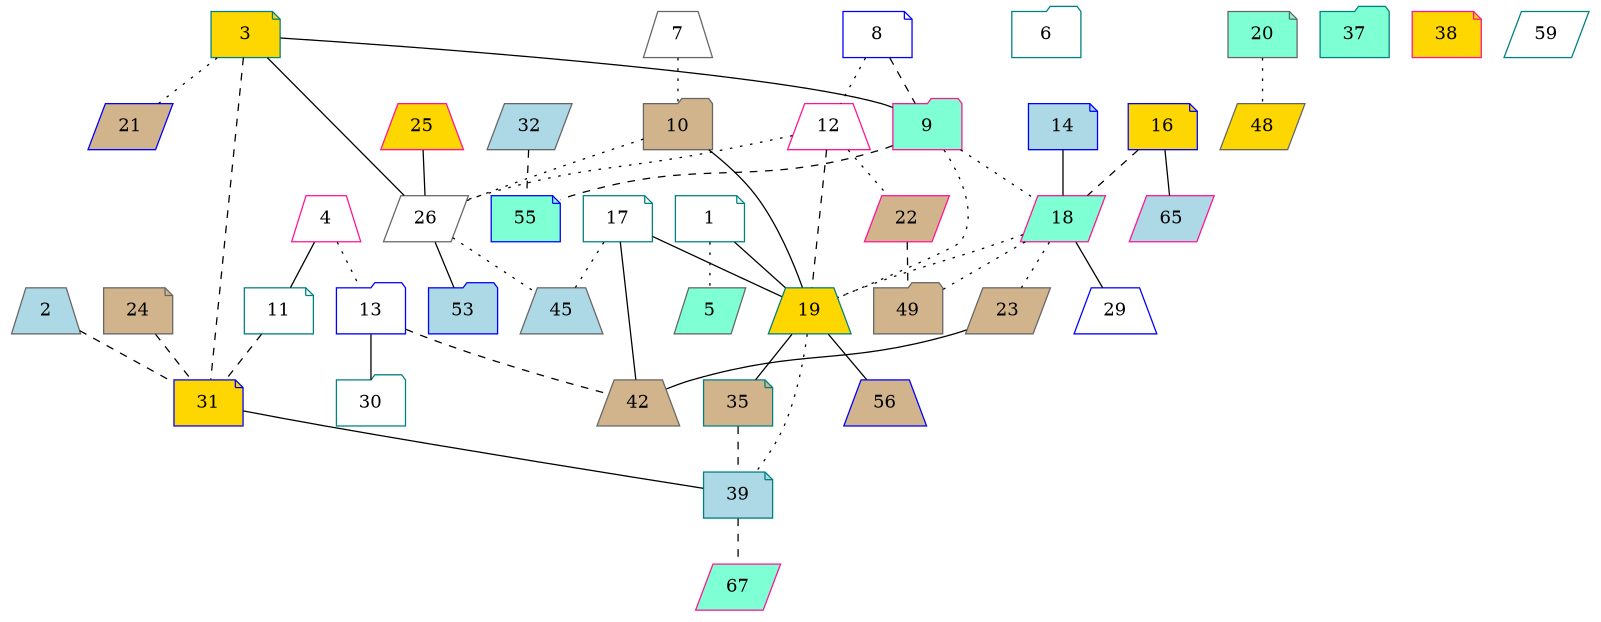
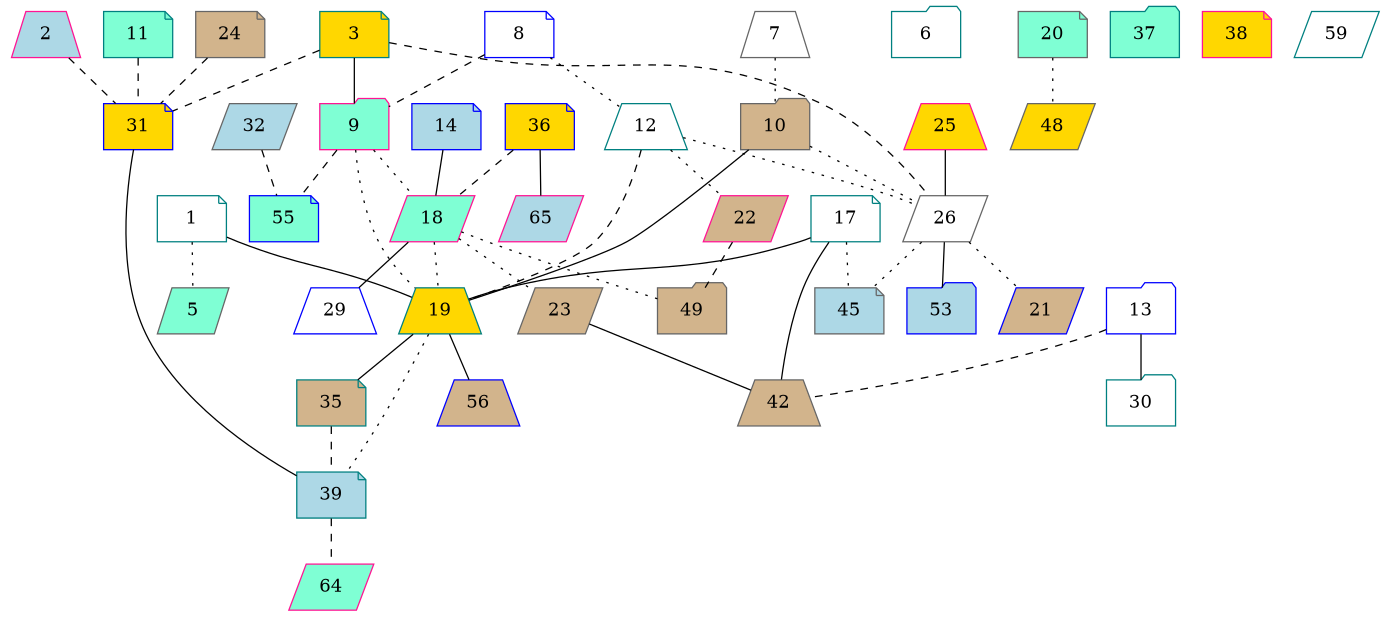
edge "3" -- "21": now "26" -- "21"
edge "3" -- "26": style solid -> dashed
node "12": color deeppink -> teal
node "16": label "16" -> "36"
node "4": removed
node "2": color gray40 -> deeppink
node "11": fillcolor white -> aquamarine
node "45": shape trapezium -> note
node "67": label "67" -> "64"
